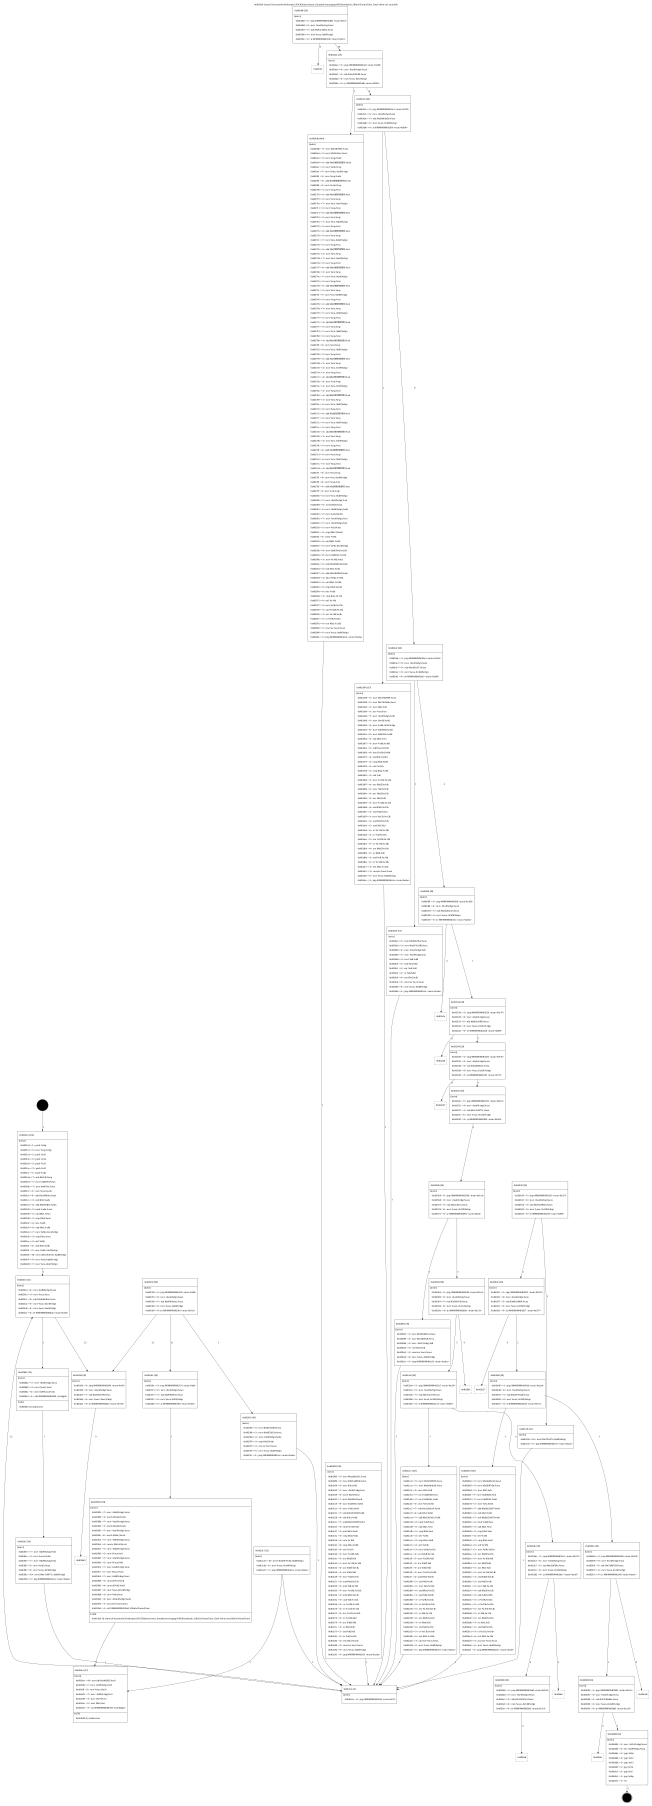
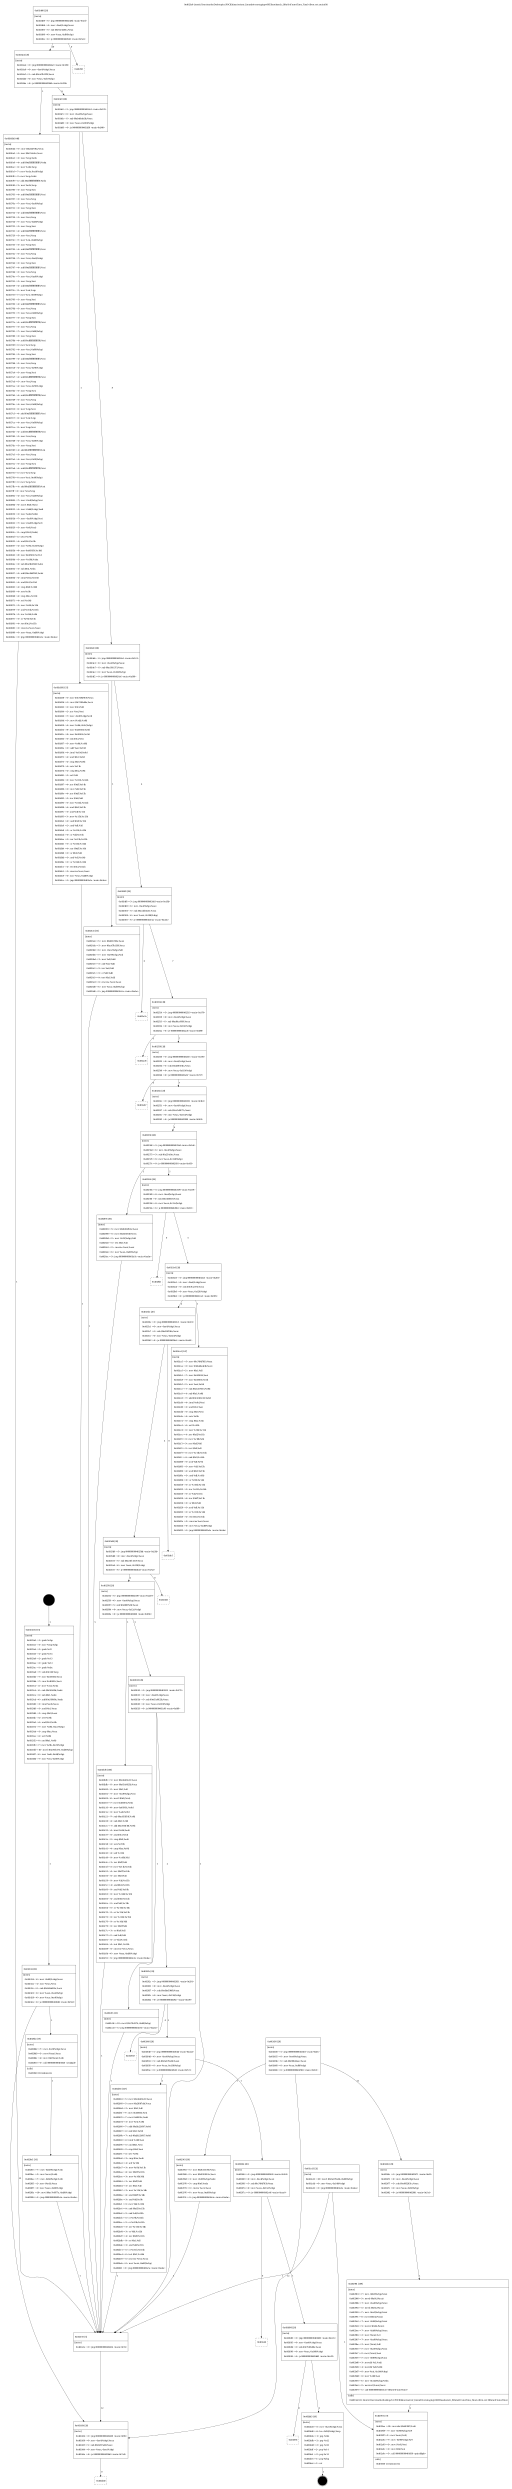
node "0x4025f4 [28]": added
edge "0x402e5e [5]" -> "0x402414 [32]": now "0x402e5e [5]" -> "0x402434 [28]"
